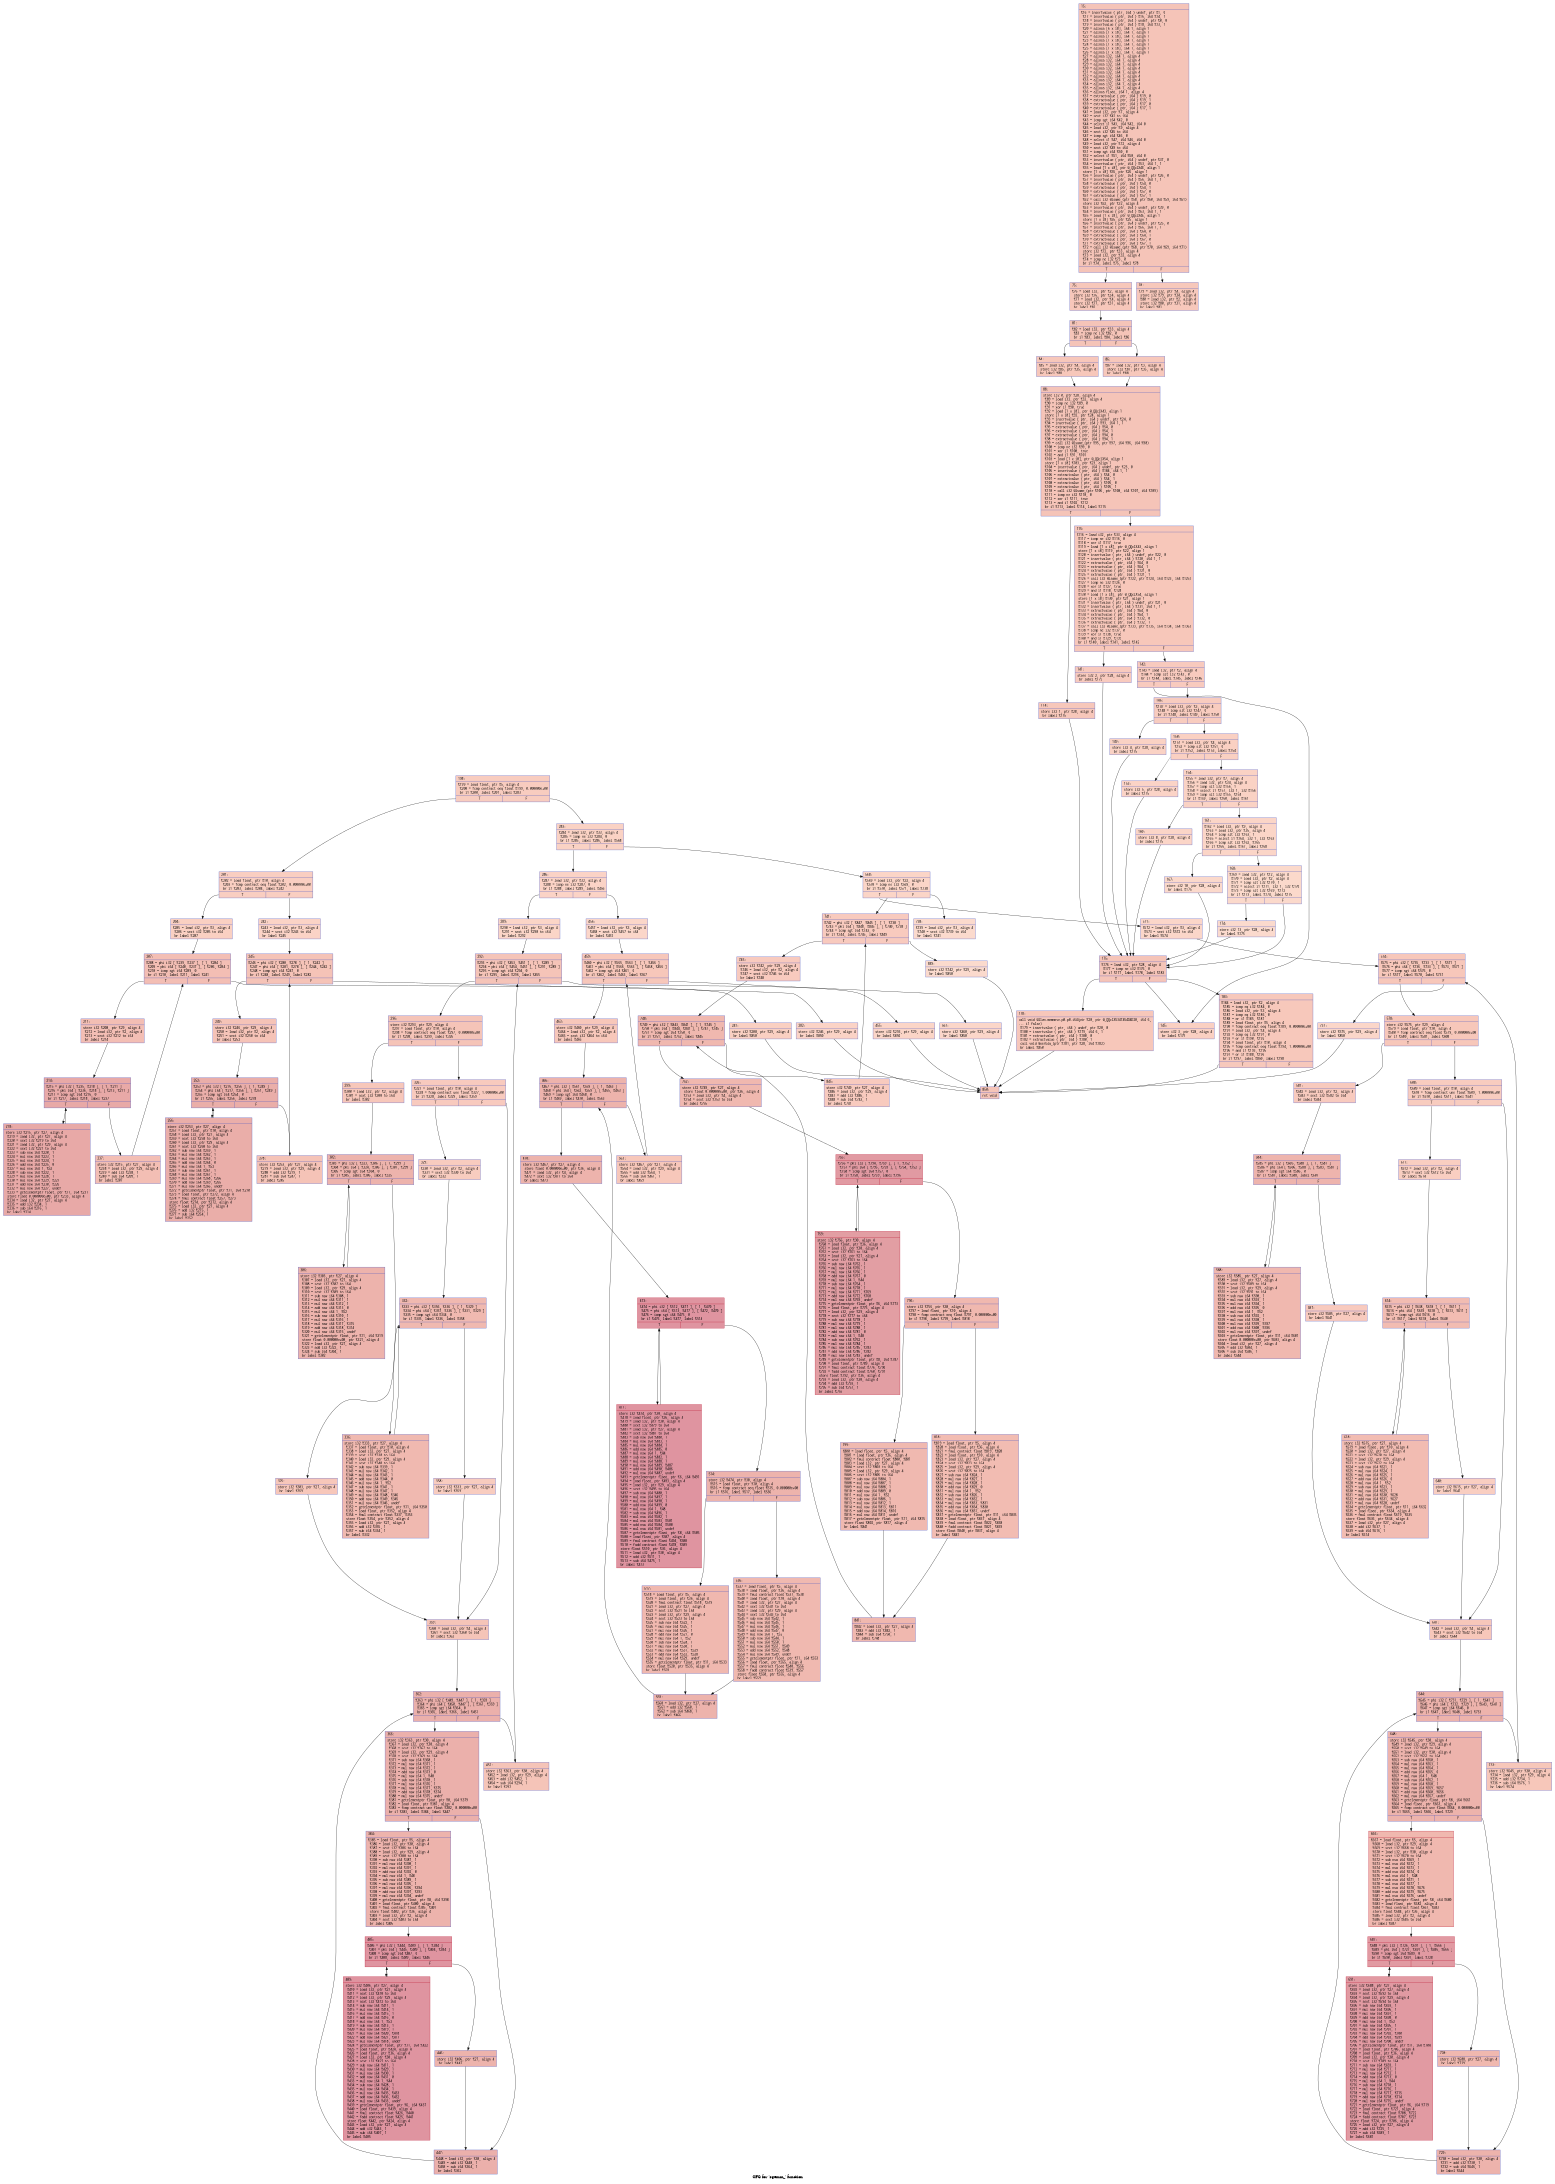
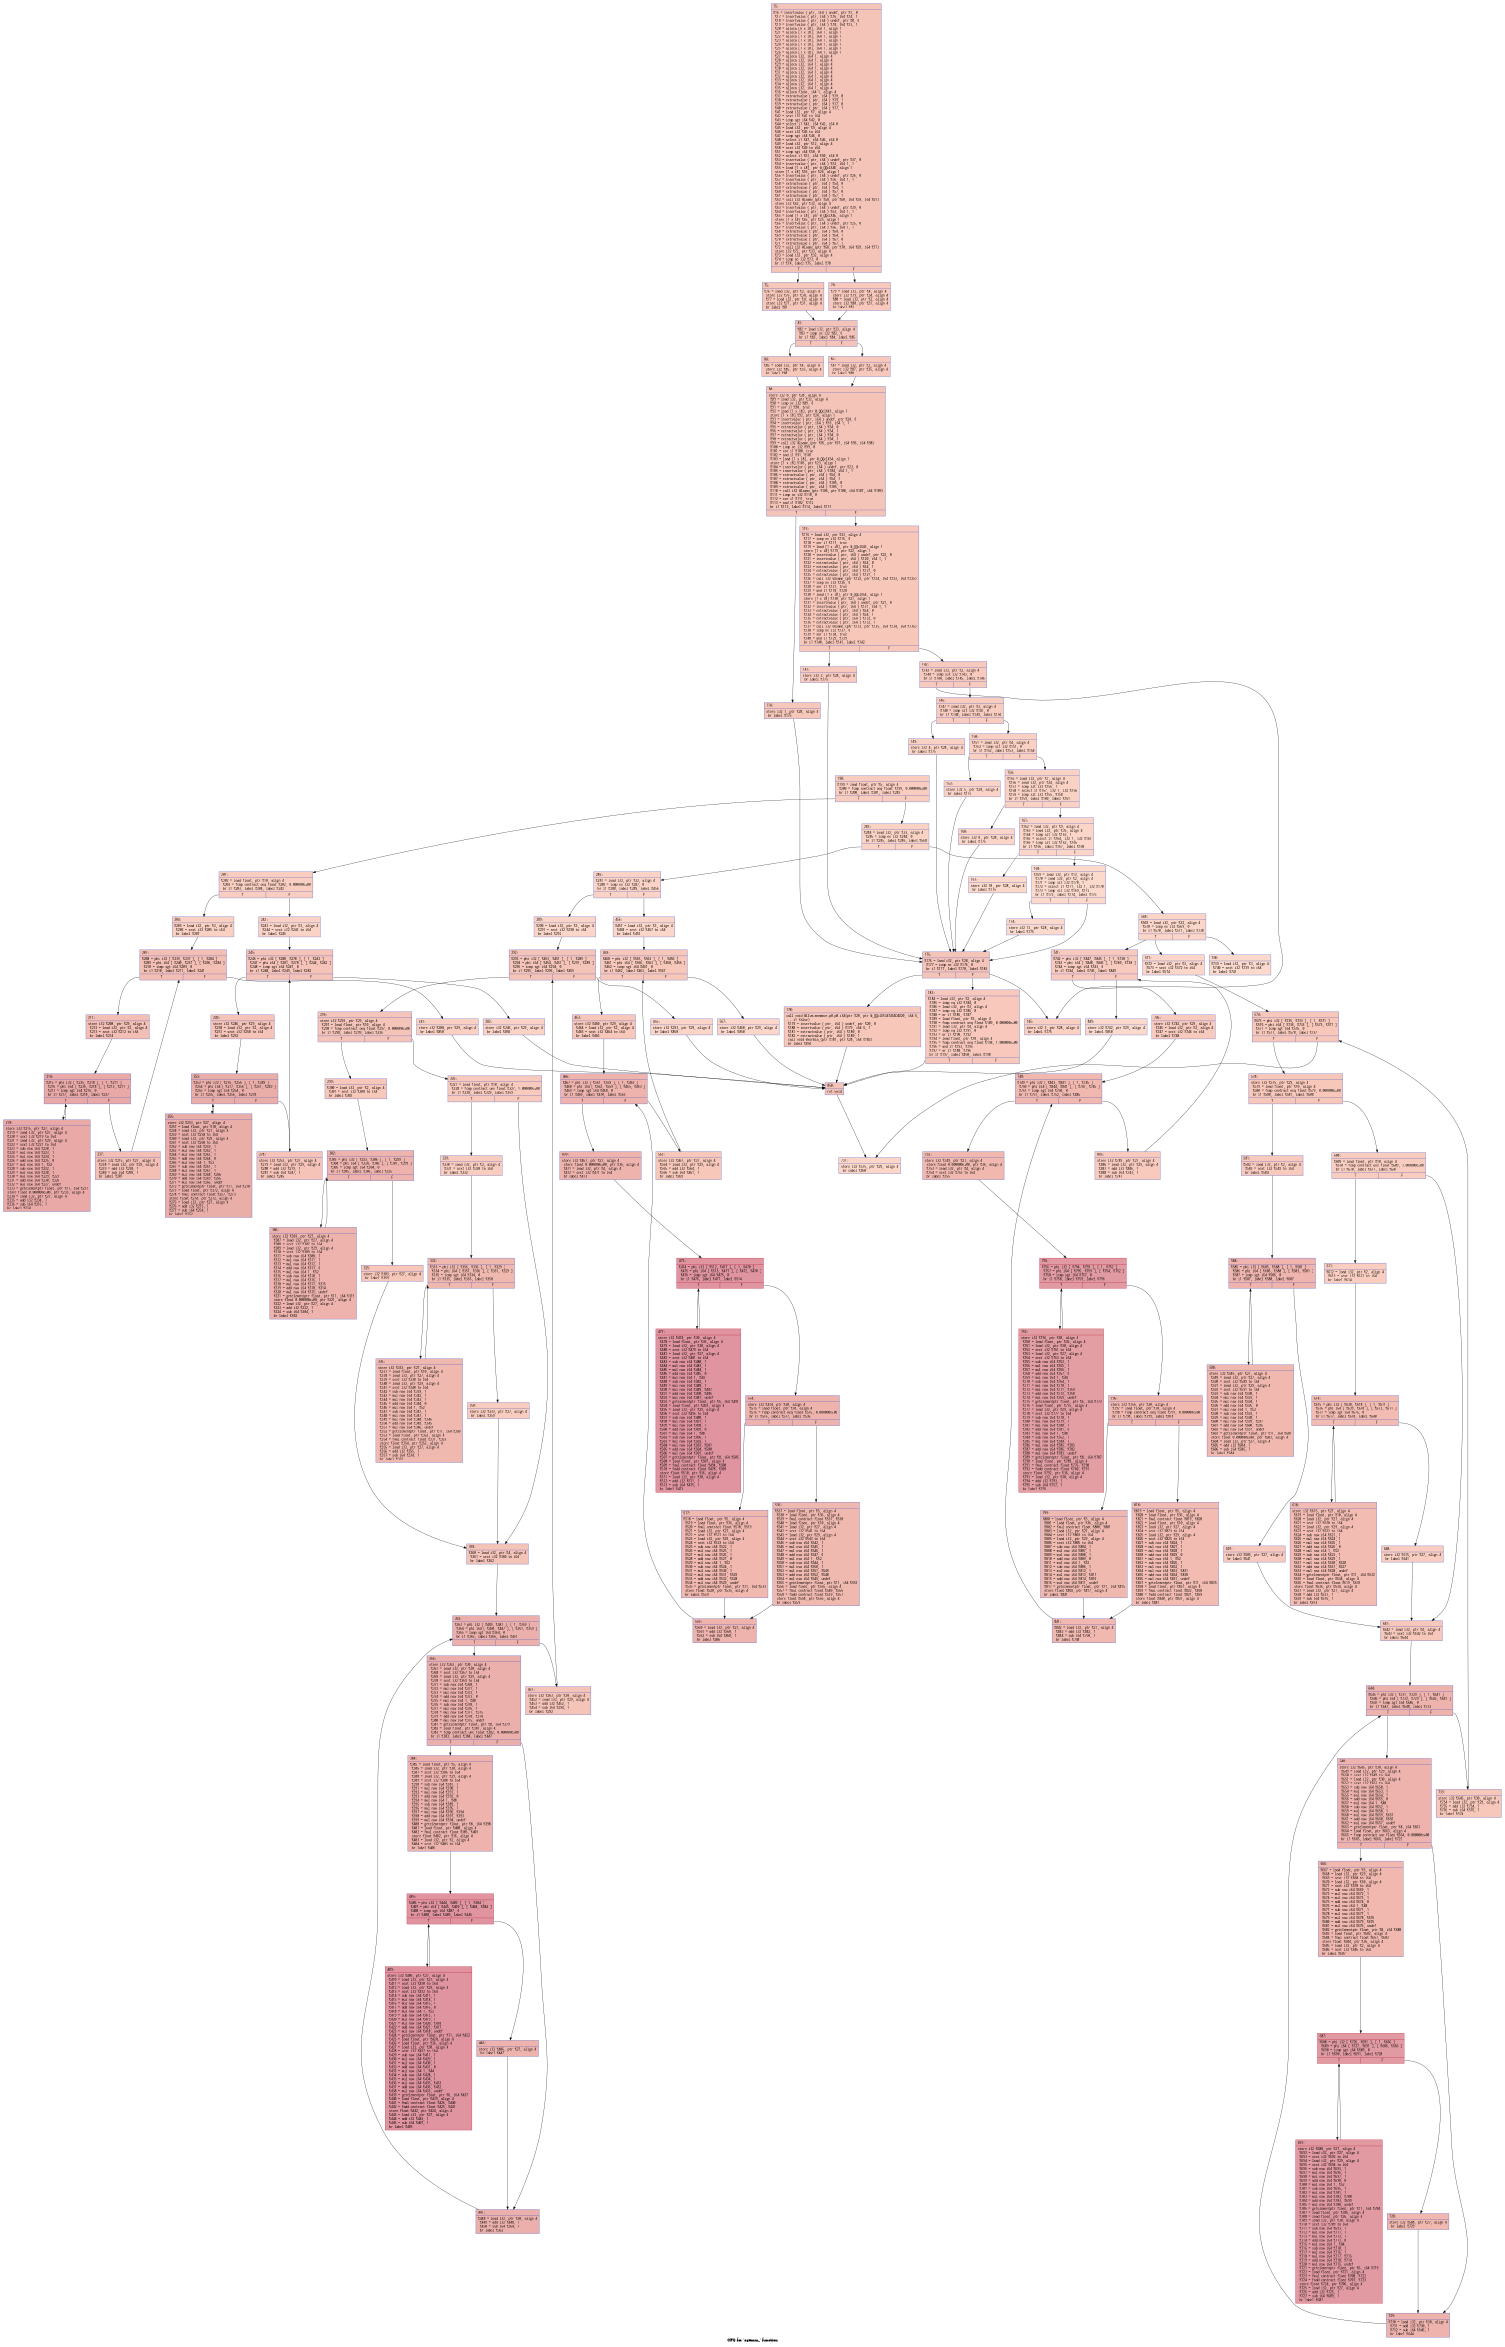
edge "78:" -> "81:": added
edge "737:" -> "850:": reversed
node "666:": color #b70d28ff -> #3d50c3ff
